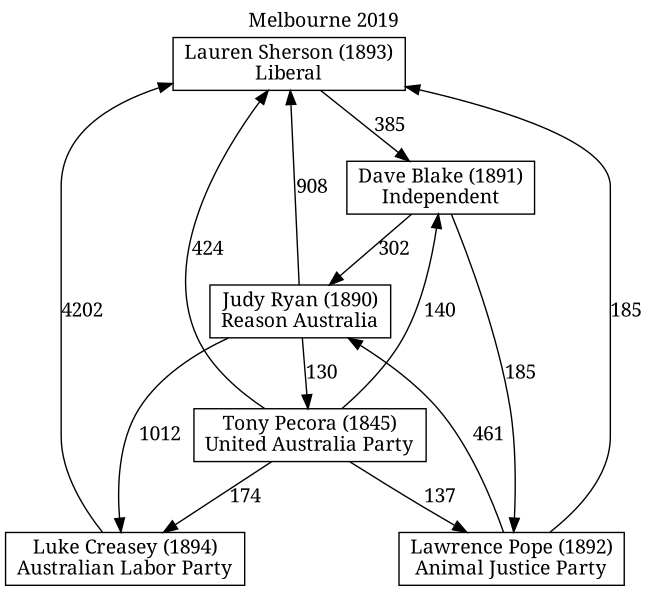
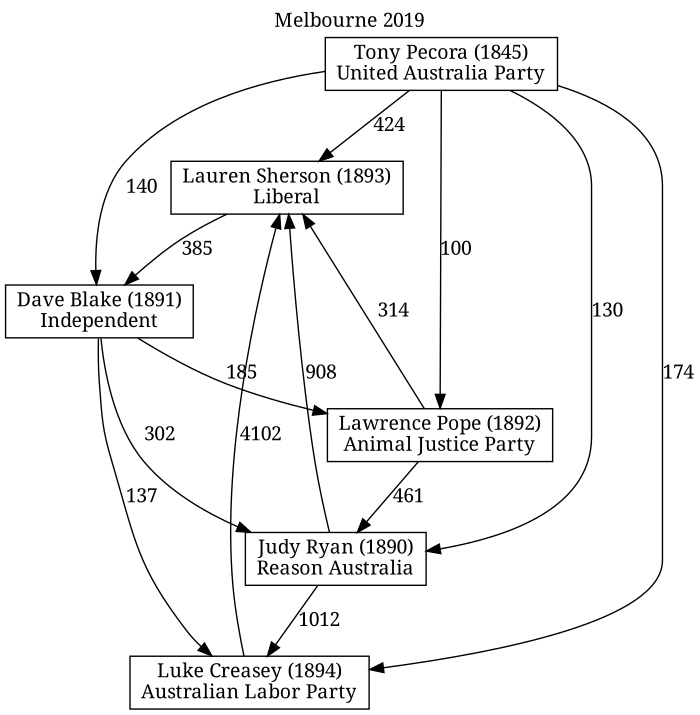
edge "Luke Creasey (1894) Australian Labor Party" -> "Lauren Sherson (1893) Liberal": label "4202" -> "4102"
edge "Lawrence Pope (1892) Animal Justice Party" -> "Lauren Sherson (1893) Liberal": label "185" -> "314"
edge "Judy Ryan (1890) Reason Australia" -> "Tony Pecora (1845) United Australia Party": reversed
edge "Tony Pecora (1845) United Australia Party" -> "Lawrence Pope (1892) Animal Justice Party": label "137" -> "100"
edge "Dave Blake (1891) Independent" -> "Luke Creasey (1894) Australian Labor Party": added, label "137"
